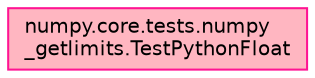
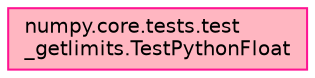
node "numpy.core.tests.numpy _getlimits.TestPythonFloat": label "numpy.core.tests.numpy _getlimits.TestPythonFloat" -> "numpy.core.tests.test _getlimits.TestPythonFloat"
